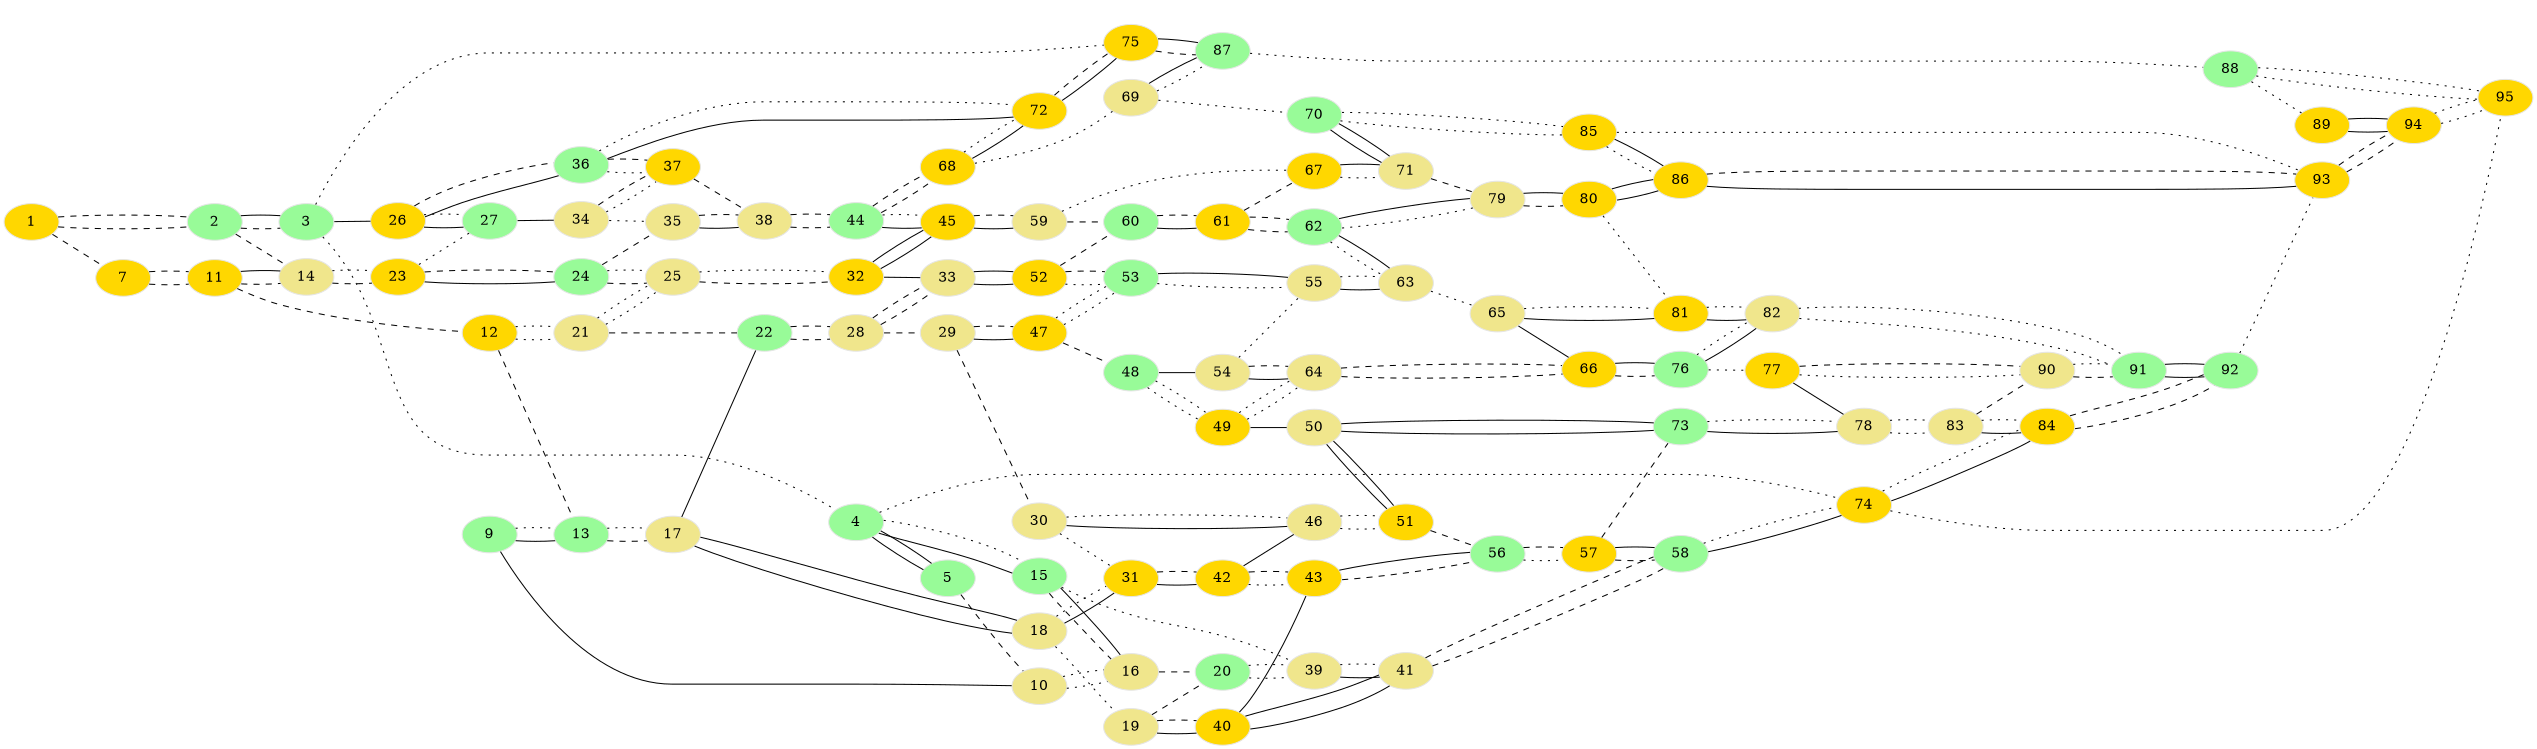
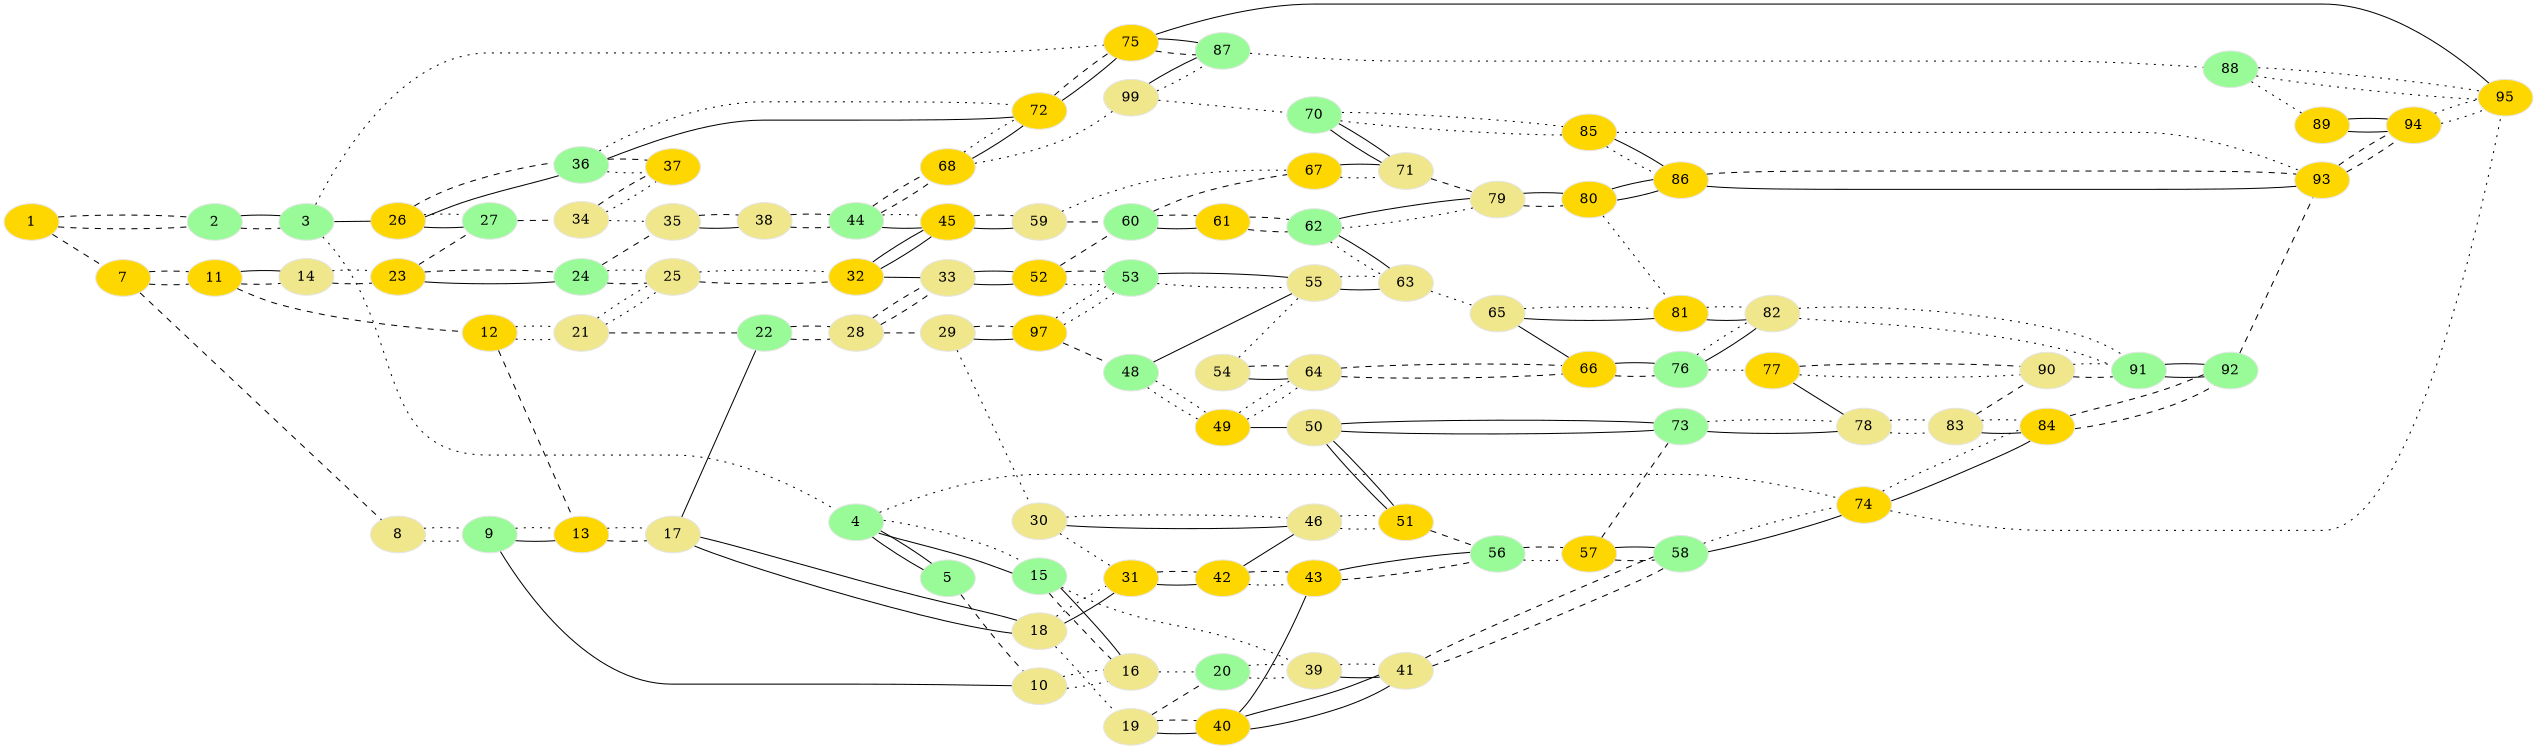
edge "75" -- "95": added
node "69": label "69" -> "99"
edge "37" -- "38": removed
edge "67" -- "61": now "67" -- "60"
edge "34" -- "27": style solid -> dashed
edge "2" -- "14": removed
edge "27" -- "23": style dotted -> dashed
edge "93" -- "92": style dotted -> dashed
node "47": label "47" -> "97"
edge "48" -- "54": now "48" -- "55"
edge "29" -- "30": style dashed -> dotted
node "8": added
node "13": fillcolor palegreen -> gold
edge "16" -- "20": style dashed -> dotted
